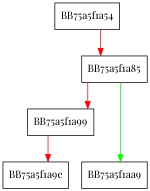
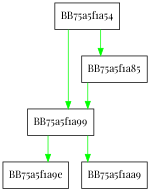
edge "BB75a5f1a54" -> "BB75a5f1a85": color red -> green
edge "BB75a5f1a54" -> "BB75a5f1a99": added
edge "BB75a5f1a85" -> "BB75a5f1a99": color red -> green
edge "BB75a5f1a85" -> "BB75a5f1aa9": now "BB75a5f1a99" -> "BB75a5f1aa9"
edge "BB75a5f1a99" -> "BB75a5f1a9e": color red -> green
